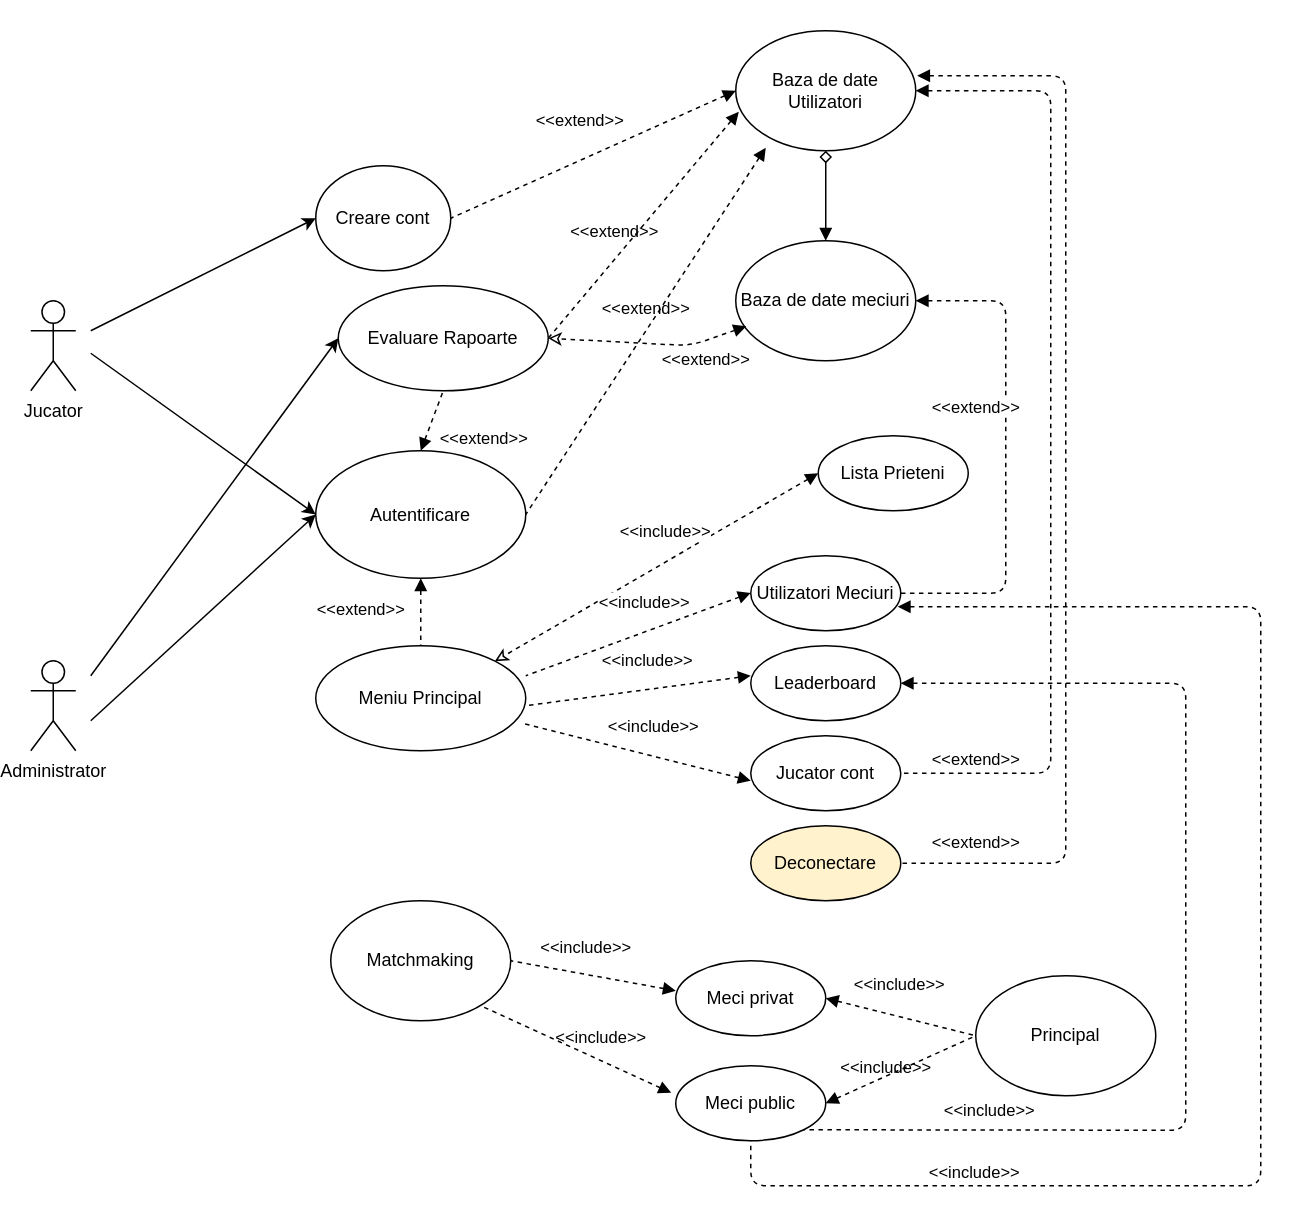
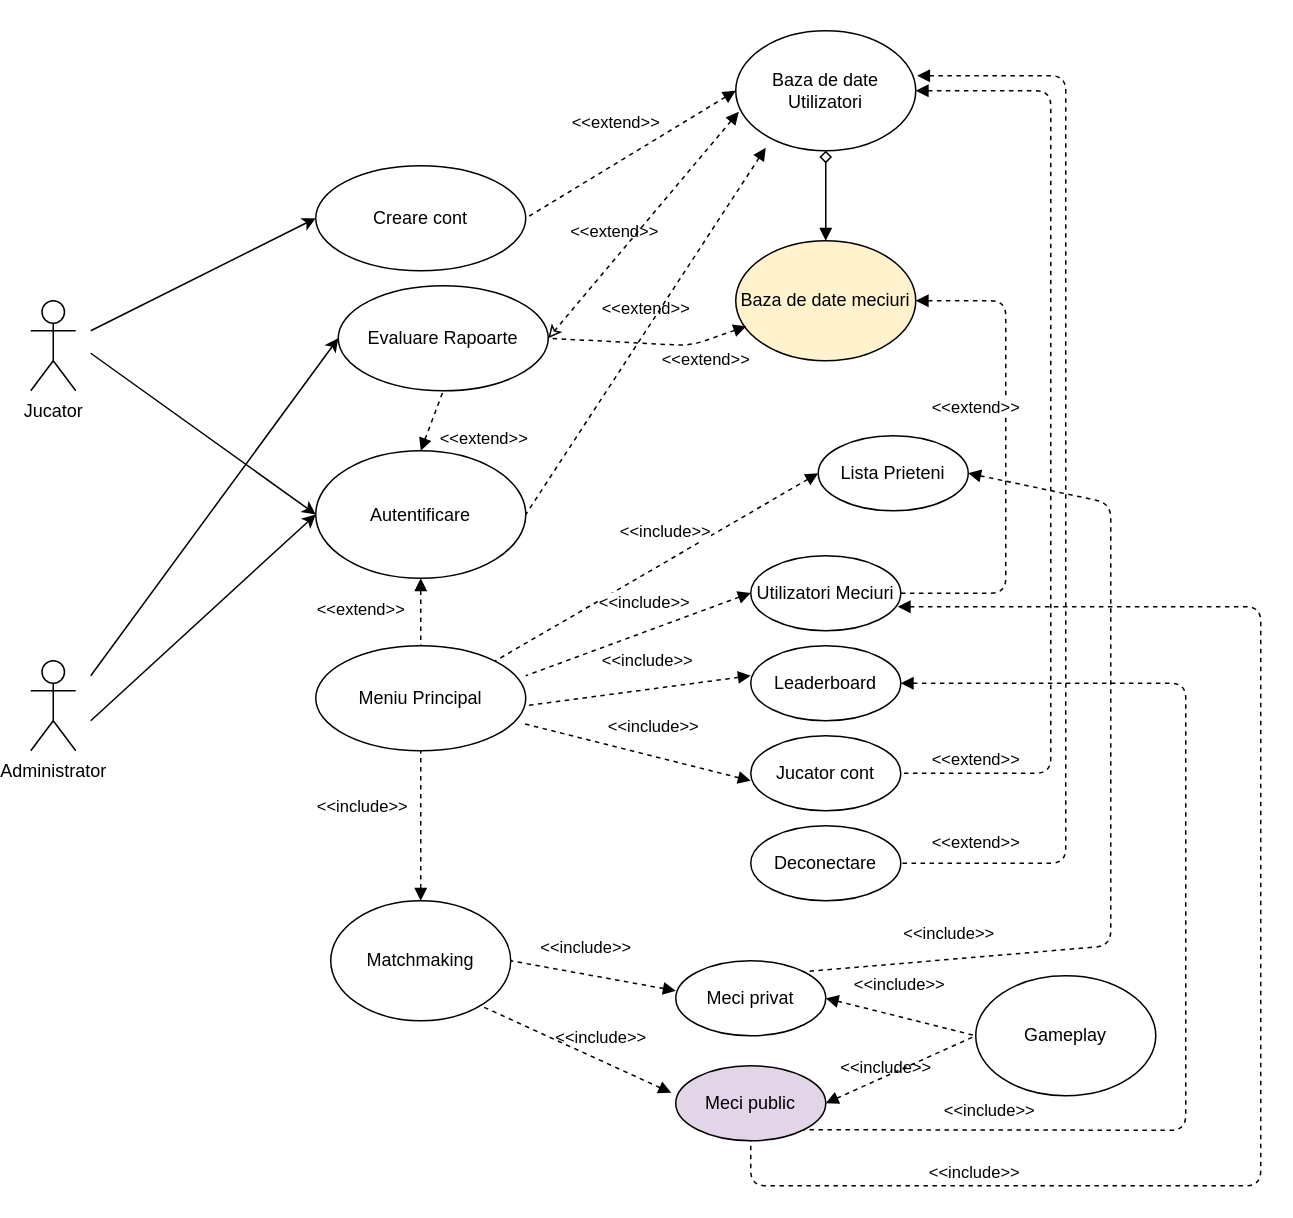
node "Creare cont": size 135x105 -> 210x105
node "Baza de date meciuri": fillcolor #ffffff -> #fff2cc
edge "Evaluare Rapoarte" -> "Baza de date Utilizatori": arrowhead none -> classic
edge "Baza de date meciuri" -- "Evaluare Rapoarte": arrowhead classic -> none
edge "Lista Prieteni" -- "Meniu Principal": arrowhead classic -> none
edge "Meci privat" -> "Lista Prieteni": added, label "<<include>>"
edge "Meniu Principal" -> "Matchmaking": added, label "<<include>>"
node "Deconectare": fillcolor #fff2cc -> #ffffff
node "Principal": label "Principal" -> "Gameplay"
node "Meci public": fillcolor #ffffff -> #e1d5e7
